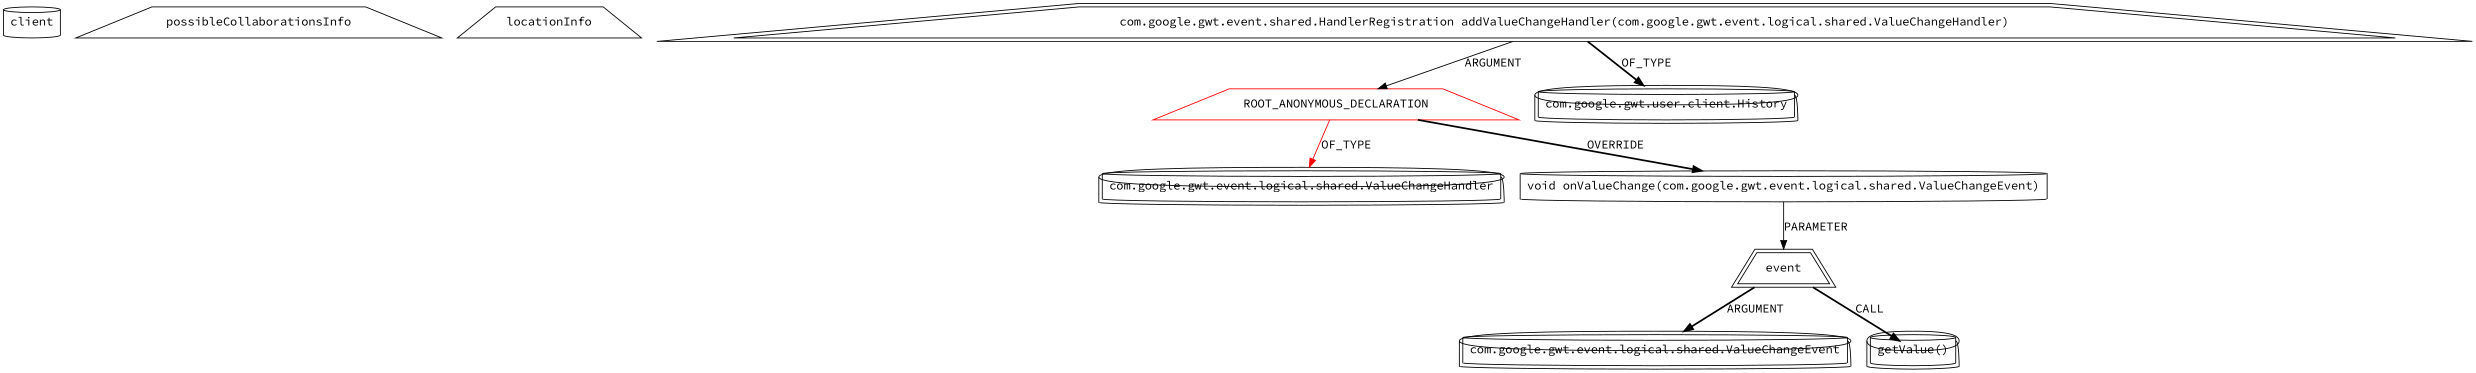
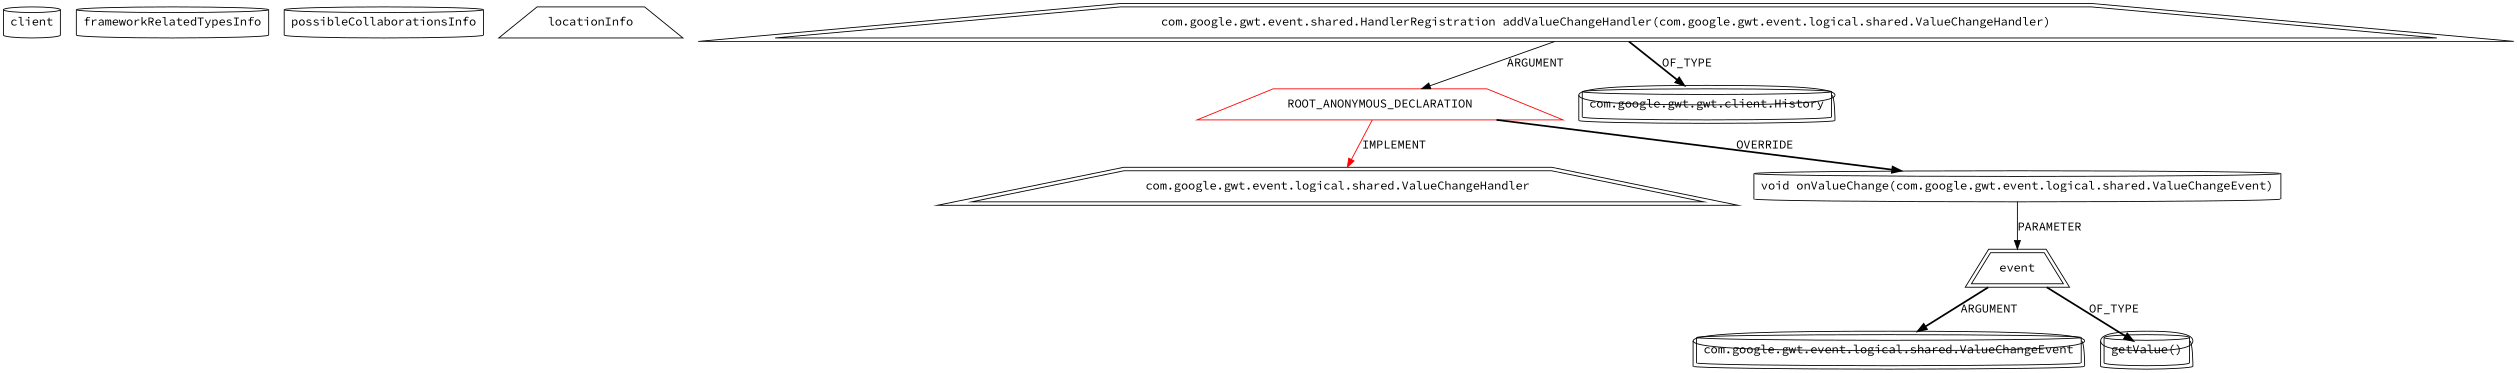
node "frameworkRelatedTypesInfo": added
node "possibleCollaborationsInfo": shape trapezium -> cylinder
node "com.google.gwt.user.client.History": label "com.google.gwt.user.client.History" -> "com.google.gwt.gwt.client.History"
edge "ROOT_ANONYMOUS_DECLARATION" -> "com.google.gwt.event.logical.shared.ValueChangeHandler": label "OF_TYPE" -> "IMPLEMENT"
node "com.google.gwt.event.logical.shared.ValueChangeHandler": shape cylinder -> trapezium
edge "event" -> "getValue()": label "CALL" -> "OF_TYPE"
